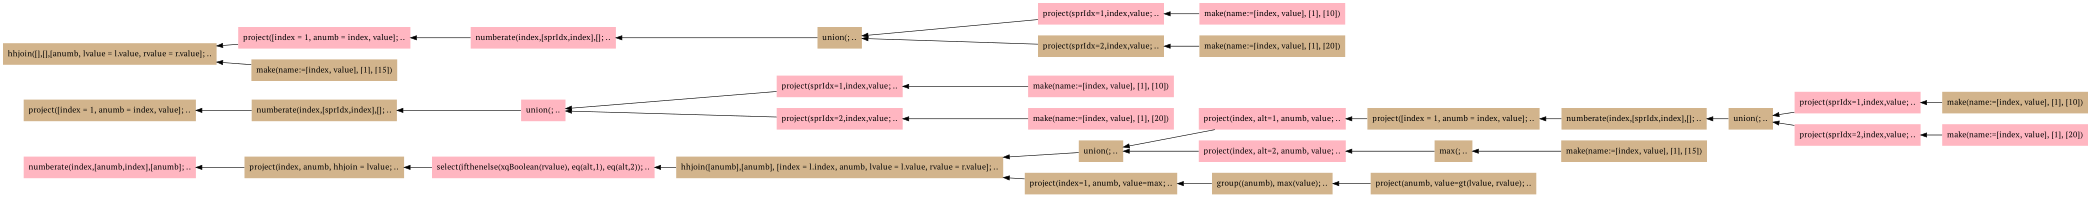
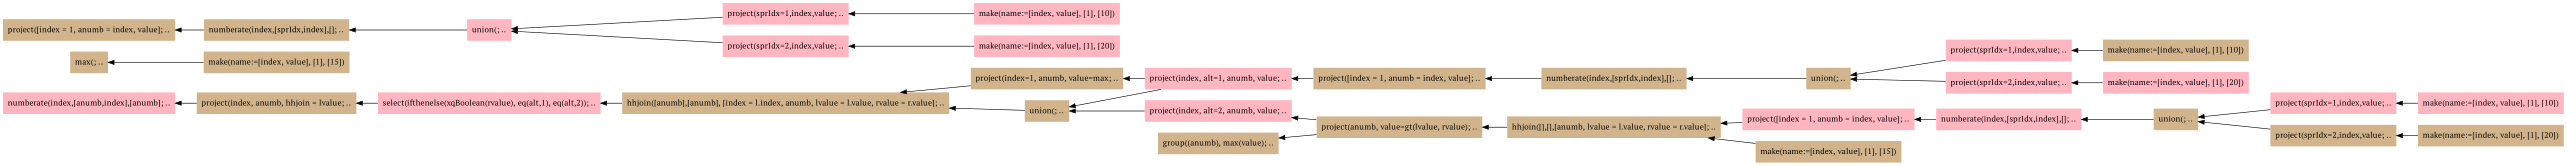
edge "project(anumb, value=gt(lvalue, rvalue); .." -- "hhjoin([],[],[anumb, lvalue = l.value, rvalue = r.value]; ..": added
edge "project(index, alt=2, anumb, value; .." -- "max(; ..": now "project(index, alt=2, anumb, value; .." -- "project(anumb, value=gt(lvalue, rvalue); .."
edge "project(index=1, anumb, value=max; .." -- "group((anumb), max(value); ..": now "project(index=1, anumb, value=max; .." -- "project(index, alt=1, anumb, value; .."
